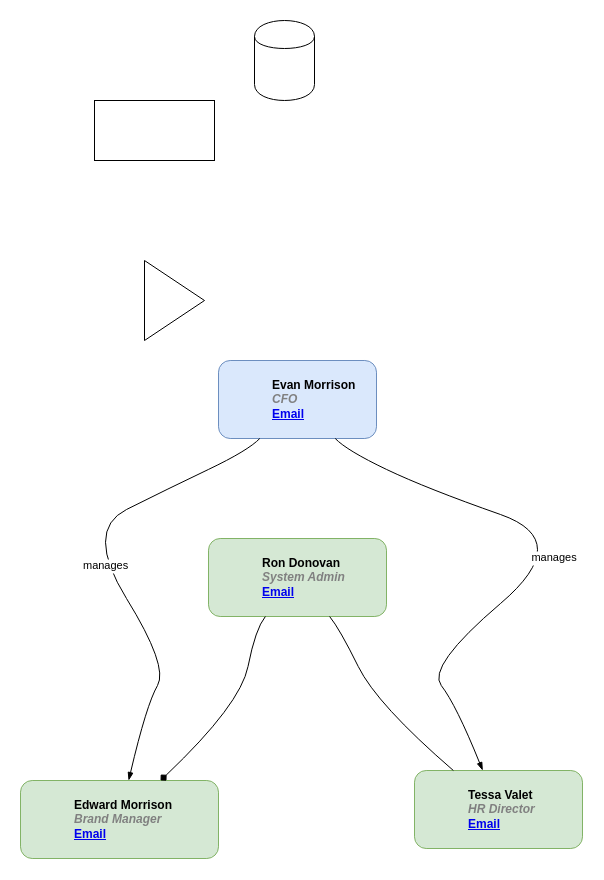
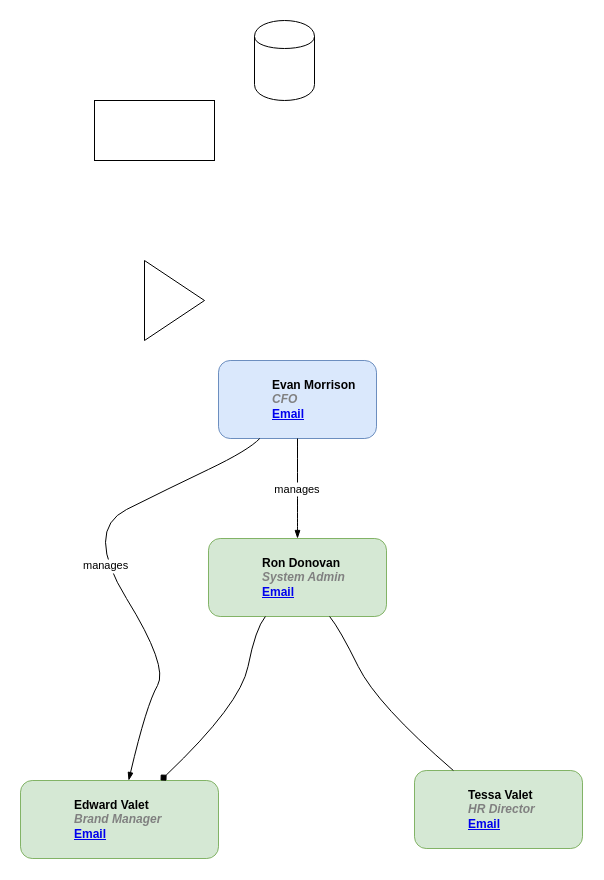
edge "Evan Morrison CFO Email" -> "Ron Donovan System Admin Email": added, label "manages"
edge "Evan Morrison CFO Email" -> "Tessa Valet HR Director Email": removed, label "manages"
node "Edward Morrison Brand Manager Email": label "Edward Morrison Brand Manager Email" -> "Edward Valet Brand Manager Email"
